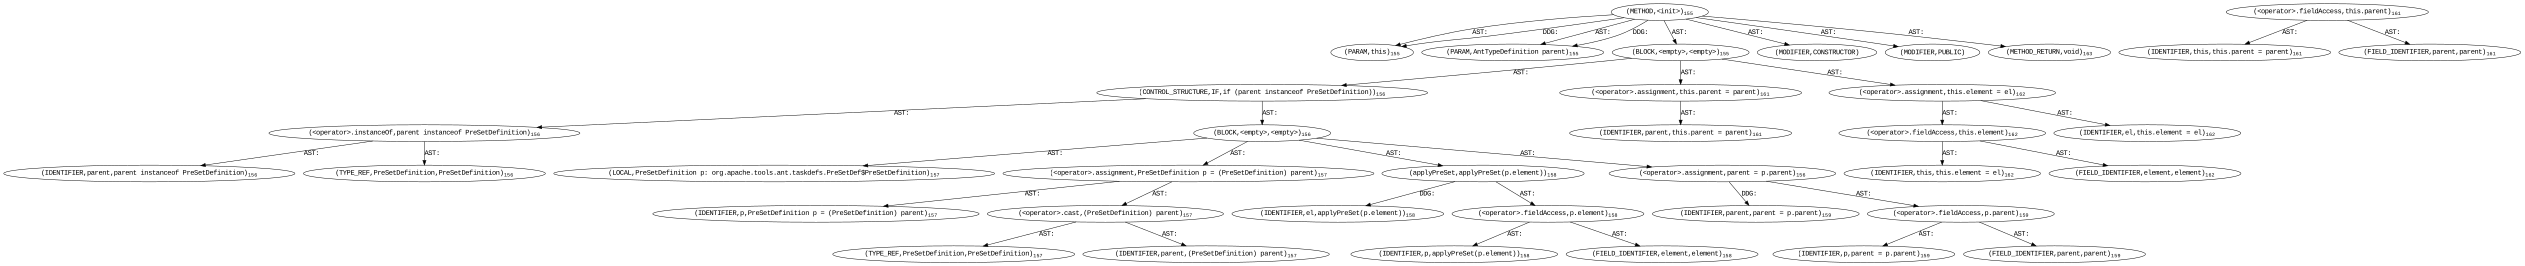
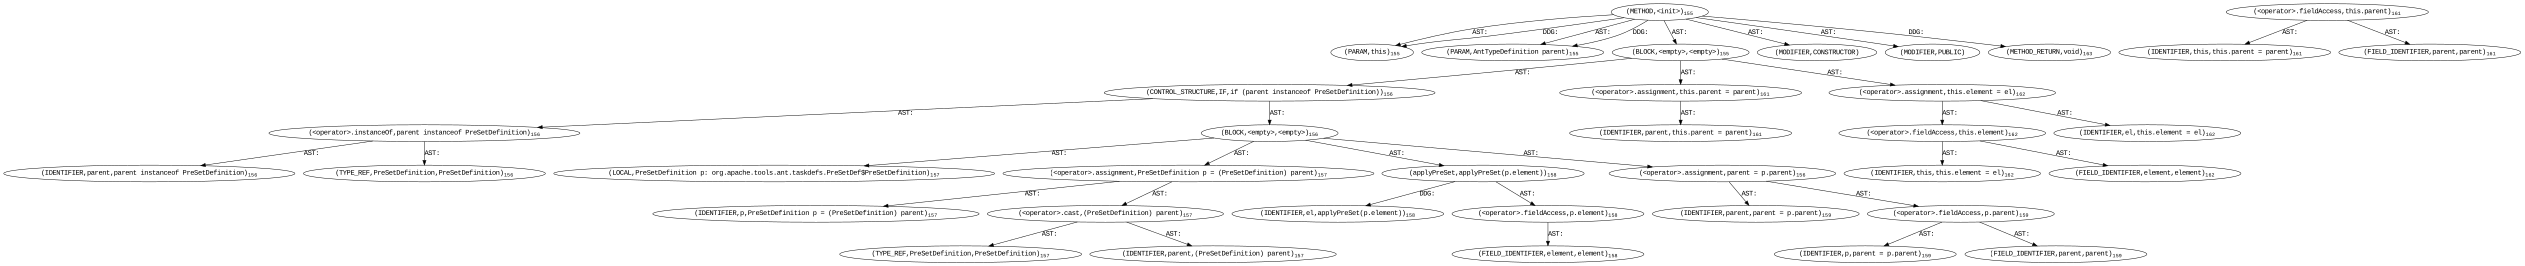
edge "(METHOD,<init>)" -> "(METHOD_RETURN,void)": label "AST: " -> "DDG: "
edge "(<operator>.assignment,parent = p.parent)" -> "(IDENTIFIER,parent,parent = p.parent)": label "DDG: " -> "AST: "
node "(IDENTIFIER,p,applyPreSet(p.element))": removed
